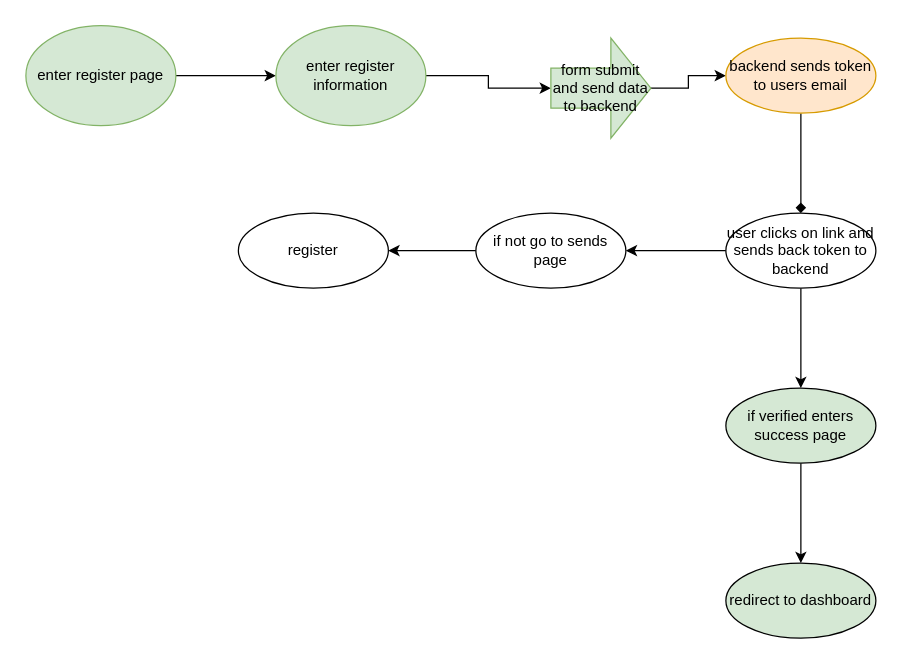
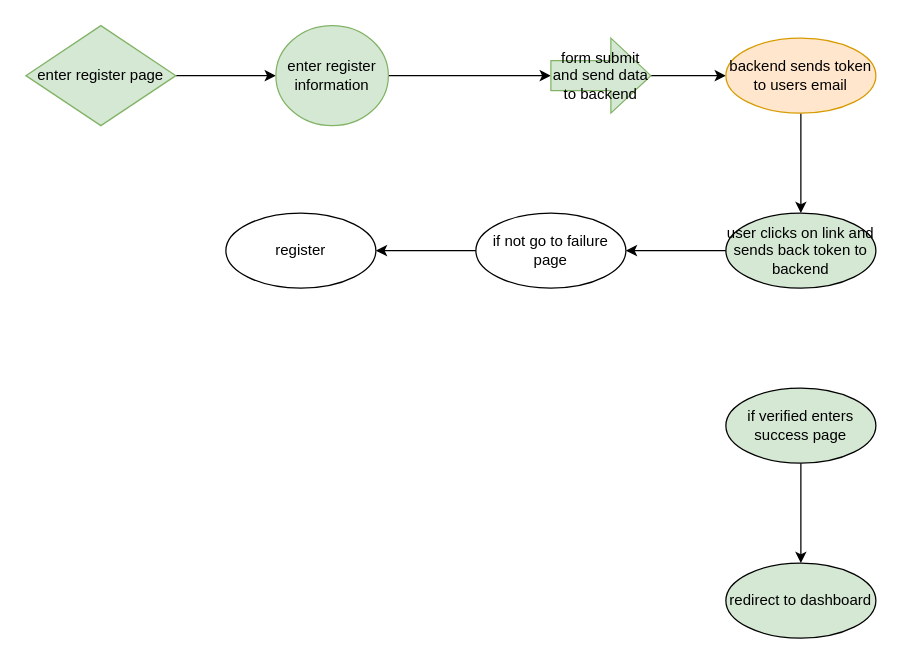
node "enter register page": shape ellipse -> diamond
node "enter register information": size 150x100 -> 113x100
node "form submit and send data to backend": size 100x100 -> 100x75
edge "backend sends token to users email" -> "user clicks on link and sends back token to backend": arrowhead diamond -> classic
node "register": moved (313, 251) -> (301, 251)
node "if not go to sends page": label "if not go to sends page" -> "if not go to failure page"
node "user clicks on link and sends back token to backend": fillcolor #ffffff -> #d5e8d4
edge "user clicks on link and sends back token to backend" -> "if verified enters success page": removed
